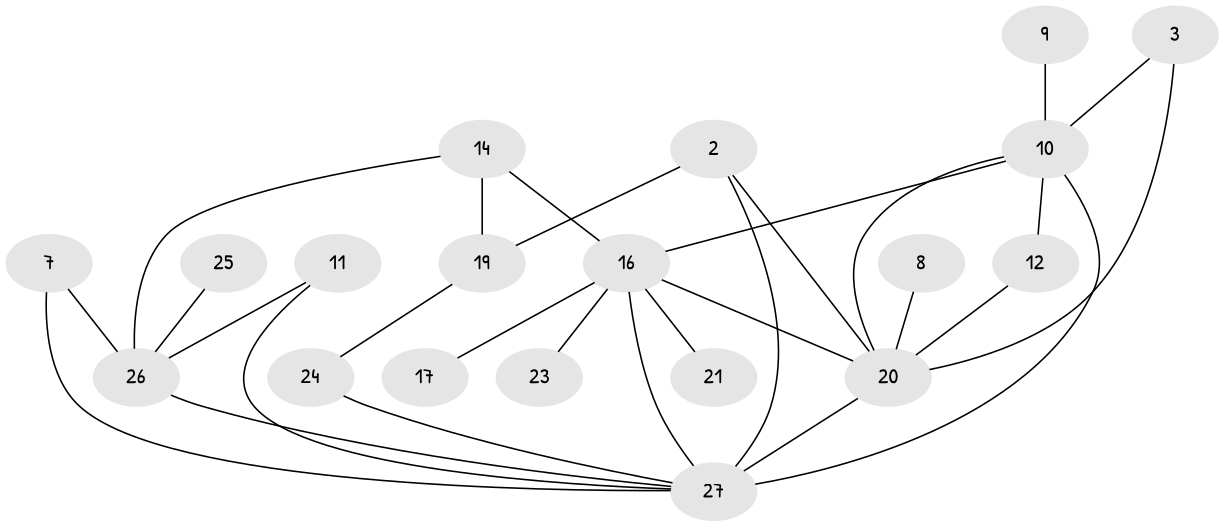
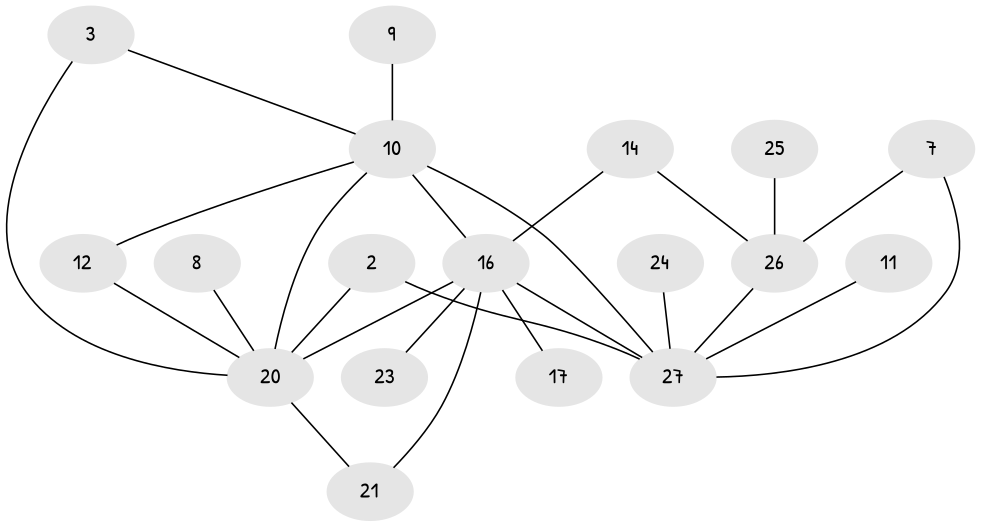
node "19": removed
edge "11" -- "26": removed
edge "20" -- "27": now "20" -- "21"
